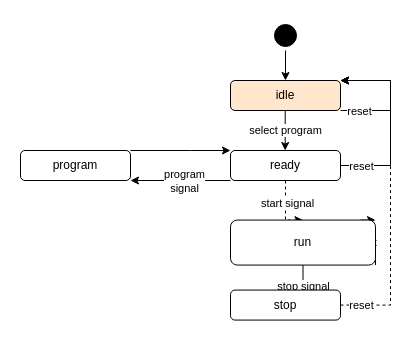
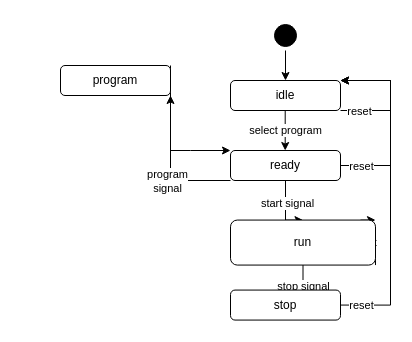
node "idle": fillcolor #ffe6cc -> #ffffff
node "program": moved (76, 166) -> (116, 81)
edge "ready" -> "run": style dashed -> solid
edge "stop" -> "idle": style dashed -> solid
